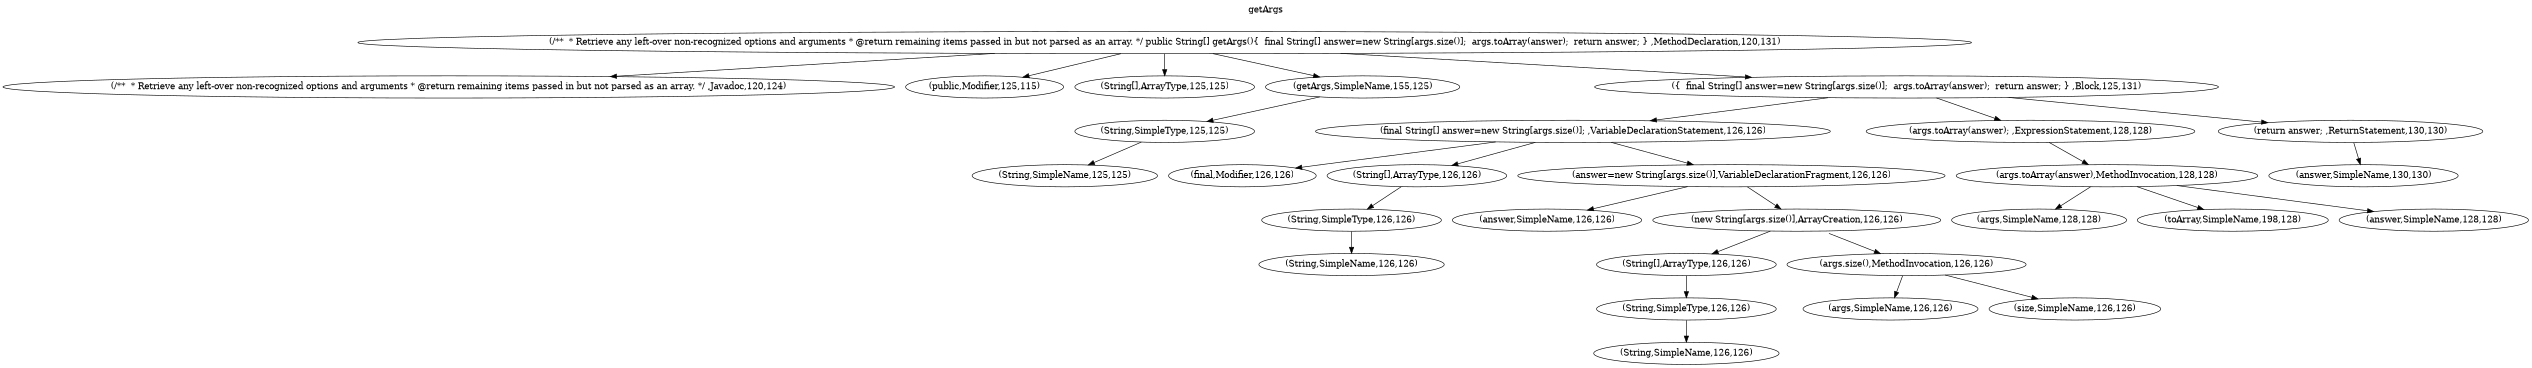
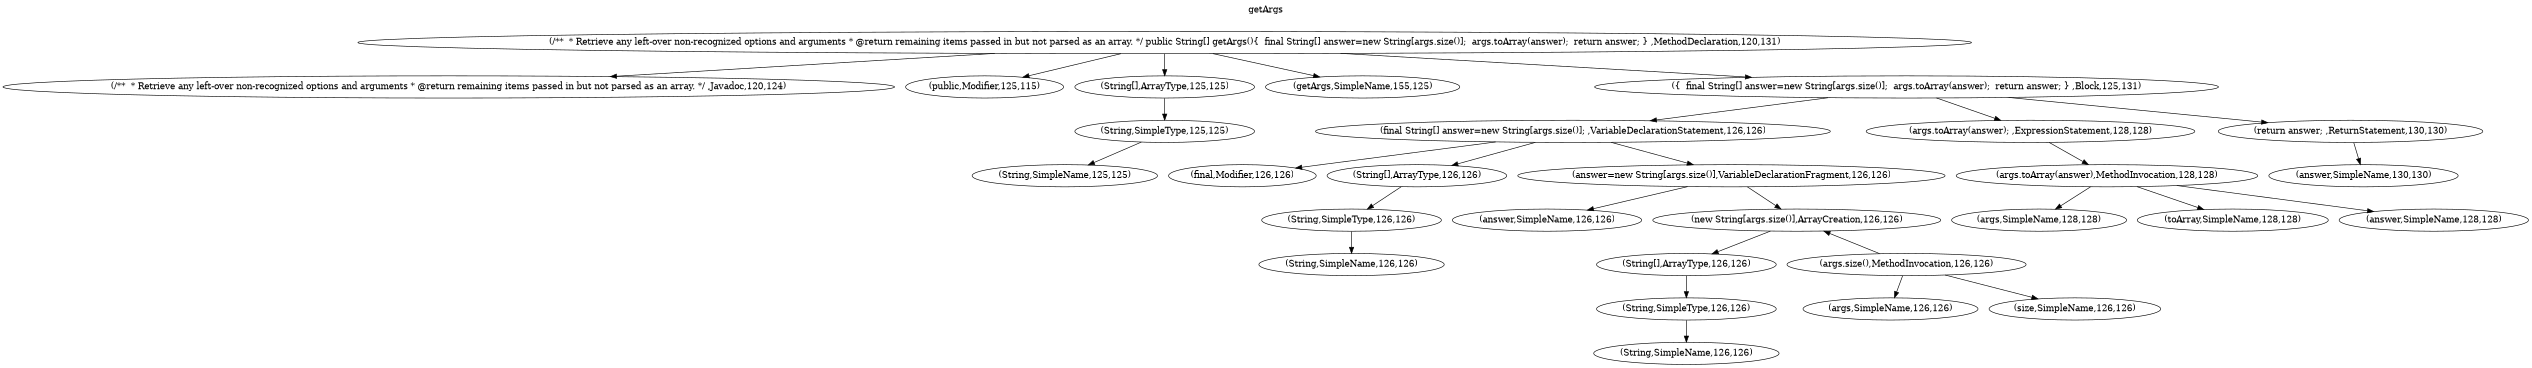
edge "(getArgs,SimpleName,155,125)" -> "(String,SimpleType,125,125)": now "(String[],ArrayType,125,125)" -> "(String,SimpleType,125,125)"
node "(toArray,SimpleName,198,128)": label "(toArray,SimpleName,198,128)" -> "(toArray,SimpleName,128,128)"
edge "(new String[args.size()],ArrayCreation,126,126)" -> "(args.size(),MethodInvocation,126,126)": reversed
